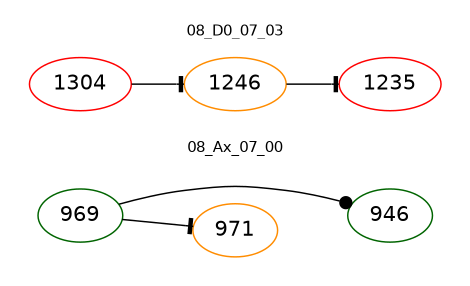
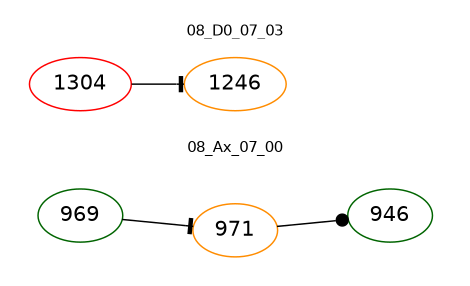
node "1235": removed
edge "969" -> "946": now "971" -> "946"
